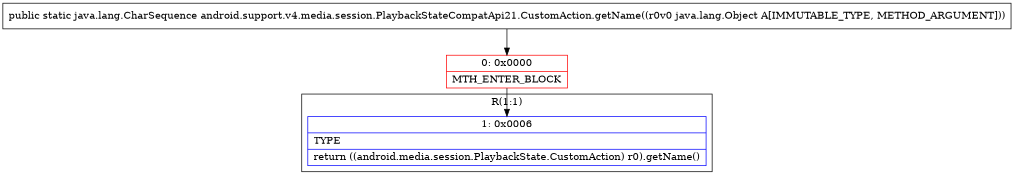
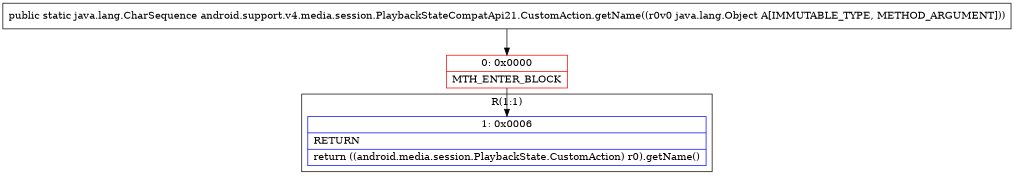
node "1: 0x0006": text "TYPE" -> "RETURN"
